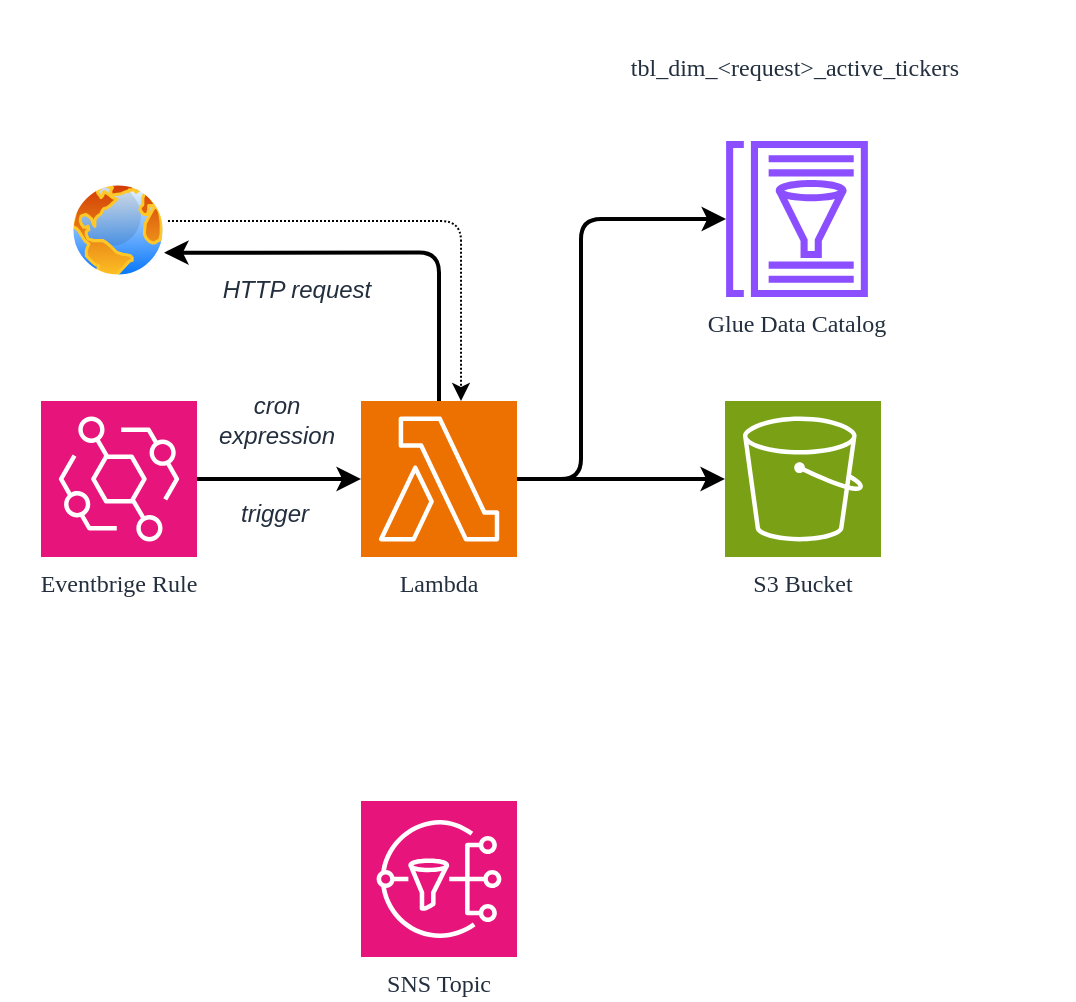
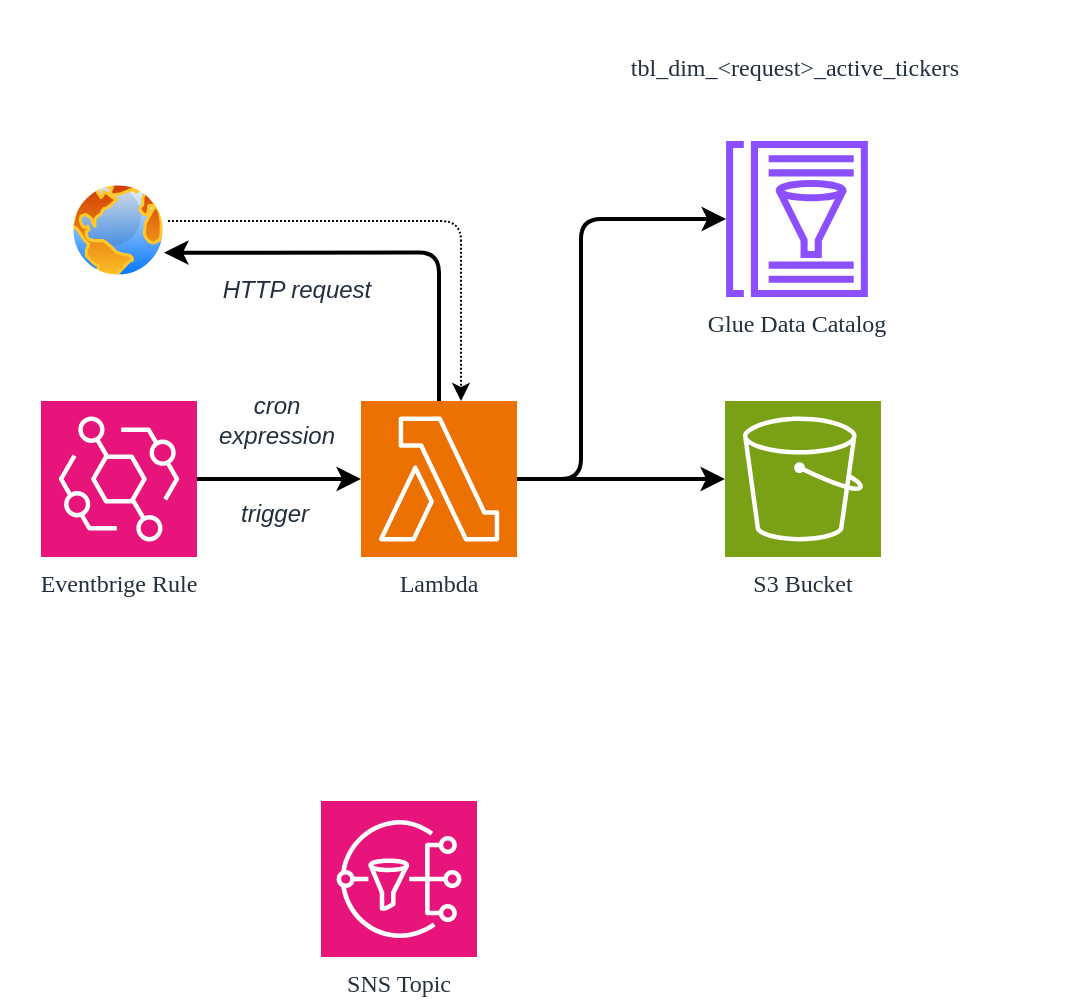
node "SNS Topic": moved (439, 879) -> (399, 879)
